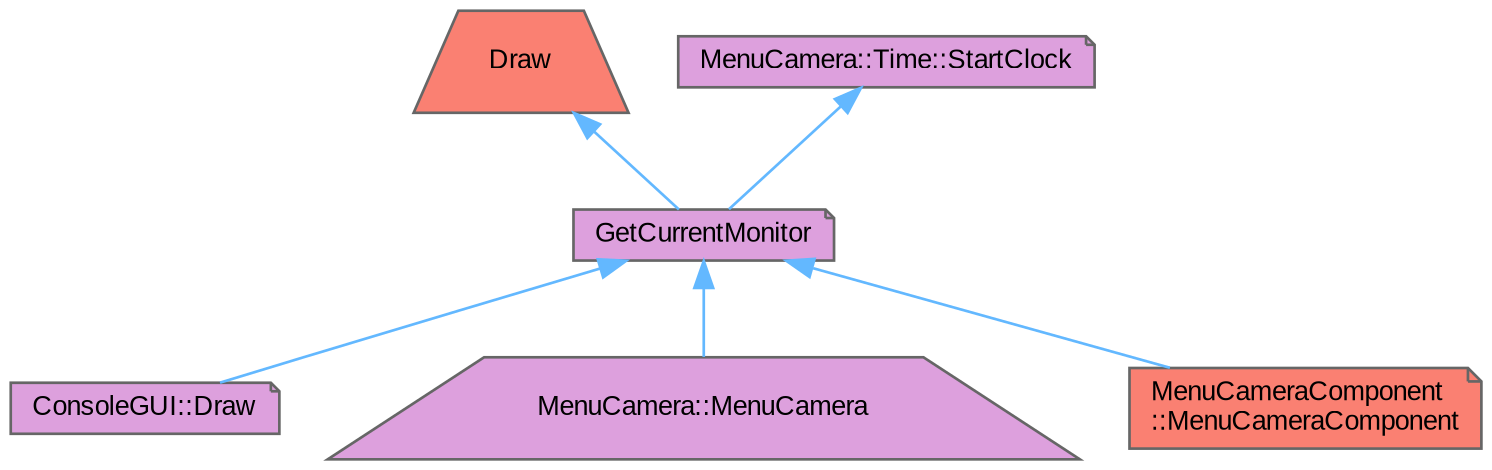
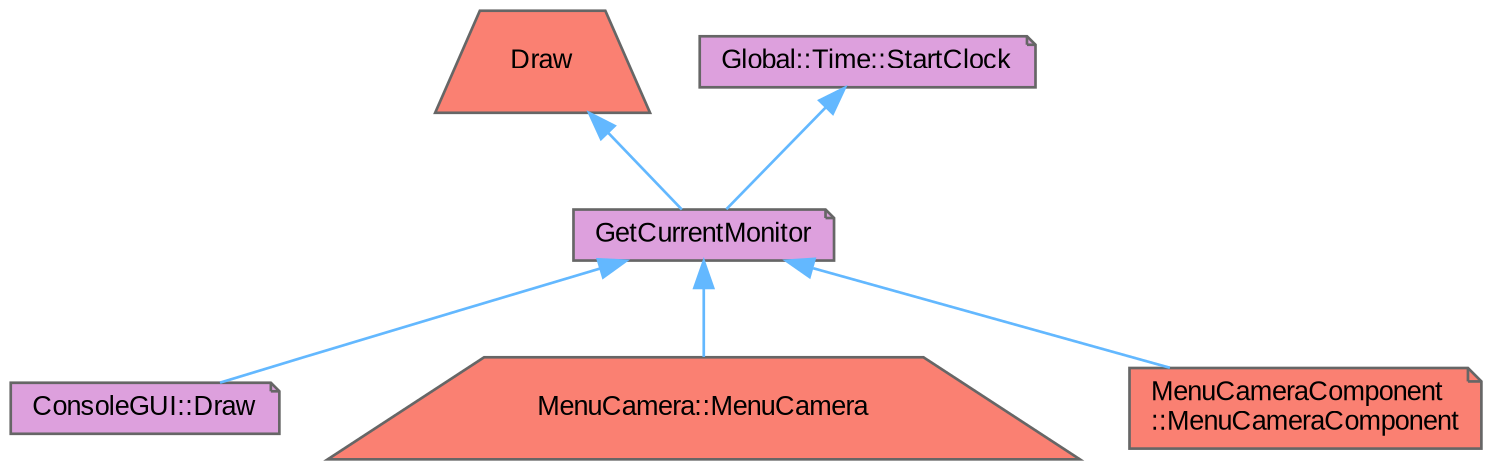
node "MenuCamera::Time::StartClock": label "MenuCamera::Time::StartClock" -> "Global::Time::StartClock"
node "MenuCamera::MenuCamera": fillcolor plum -> salmon
